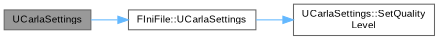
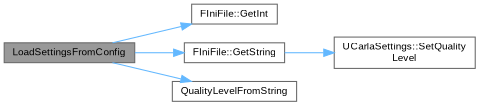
node "FIniFile::GetInt": added
node "UCarlaSettings": label "UCarlaSettings" -> "LoadSettingsFromConfig"
node "FIniFile::UCarlaSettings": label "FIniFile::UCarlaSettings" -> "FIniFile::GetString"
node "QualityLevelFromString": added
